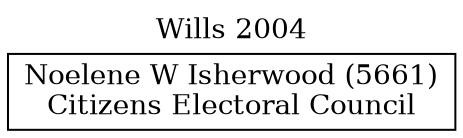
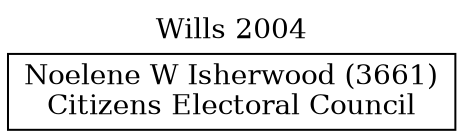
node "Noelene W Isherwood (5661) Citizens Electoral Council": label "Noelene W Isherwood (5661) Citizens Electoral Council" -> "Noelene W Isherwood (3661) Citizens Electoral Council"
